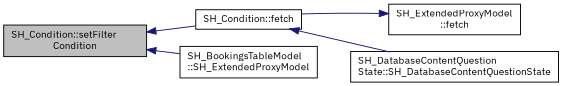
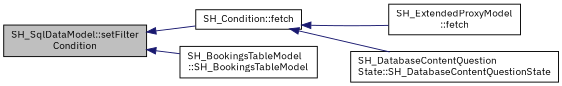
edge "SH_Condition::fetch" -> "SH_ExtendedProxyModel ::fetch": reversed
node "SH_Condition::setFilter Condition": label "SH_Condition::setFilter Condition" -> "SH_SqlDataModel::setFilter Condition"
node "SH_BookingsTableModel ::SH_ExtendedProxyModel": label "SH_BookingsTableModel ::SH_ExtendedProxyModel" -> "SH_BookingsTableModel ::SH_BookingsTableModel"
